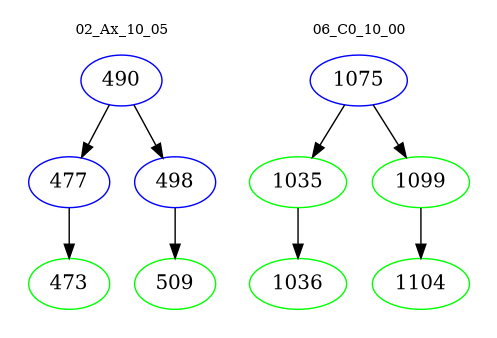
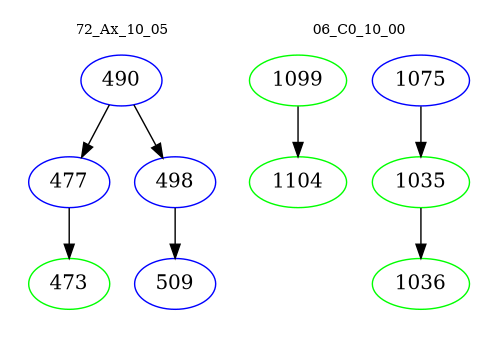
cluster "02_Ax_10_05": label "02_Ax_10_05" -> "72_Ax_10_05"
edge "1075" -> "1099": removed
node "509": color green -> blue
